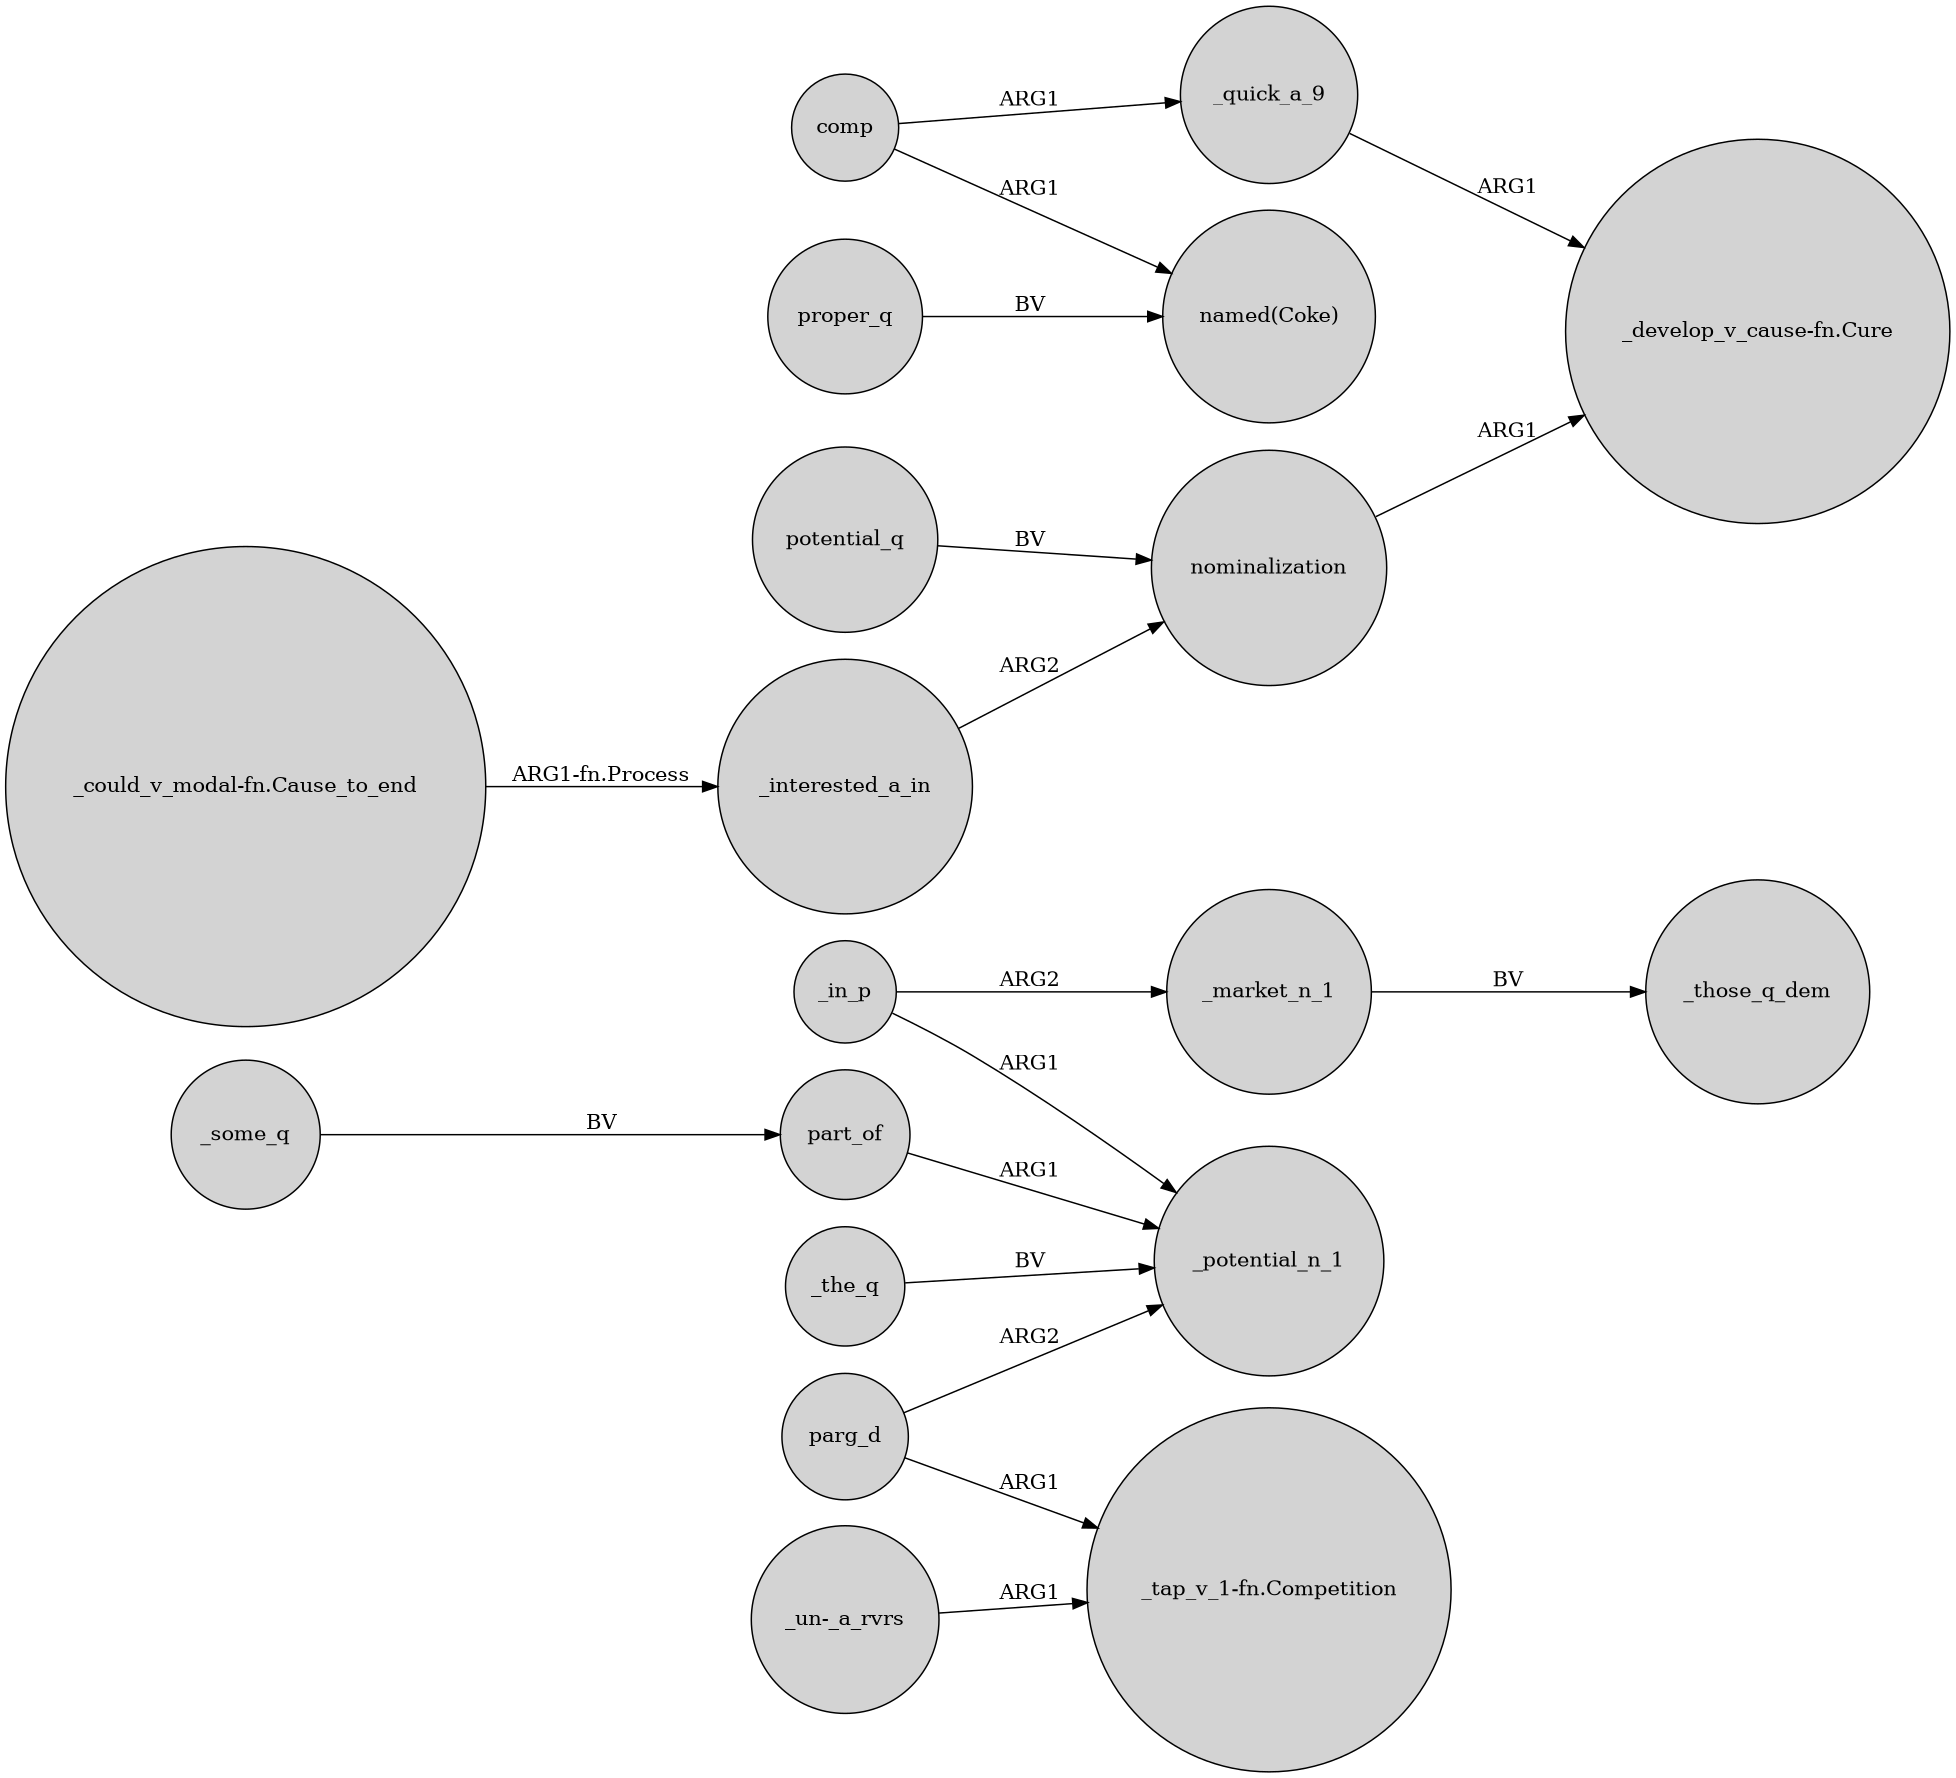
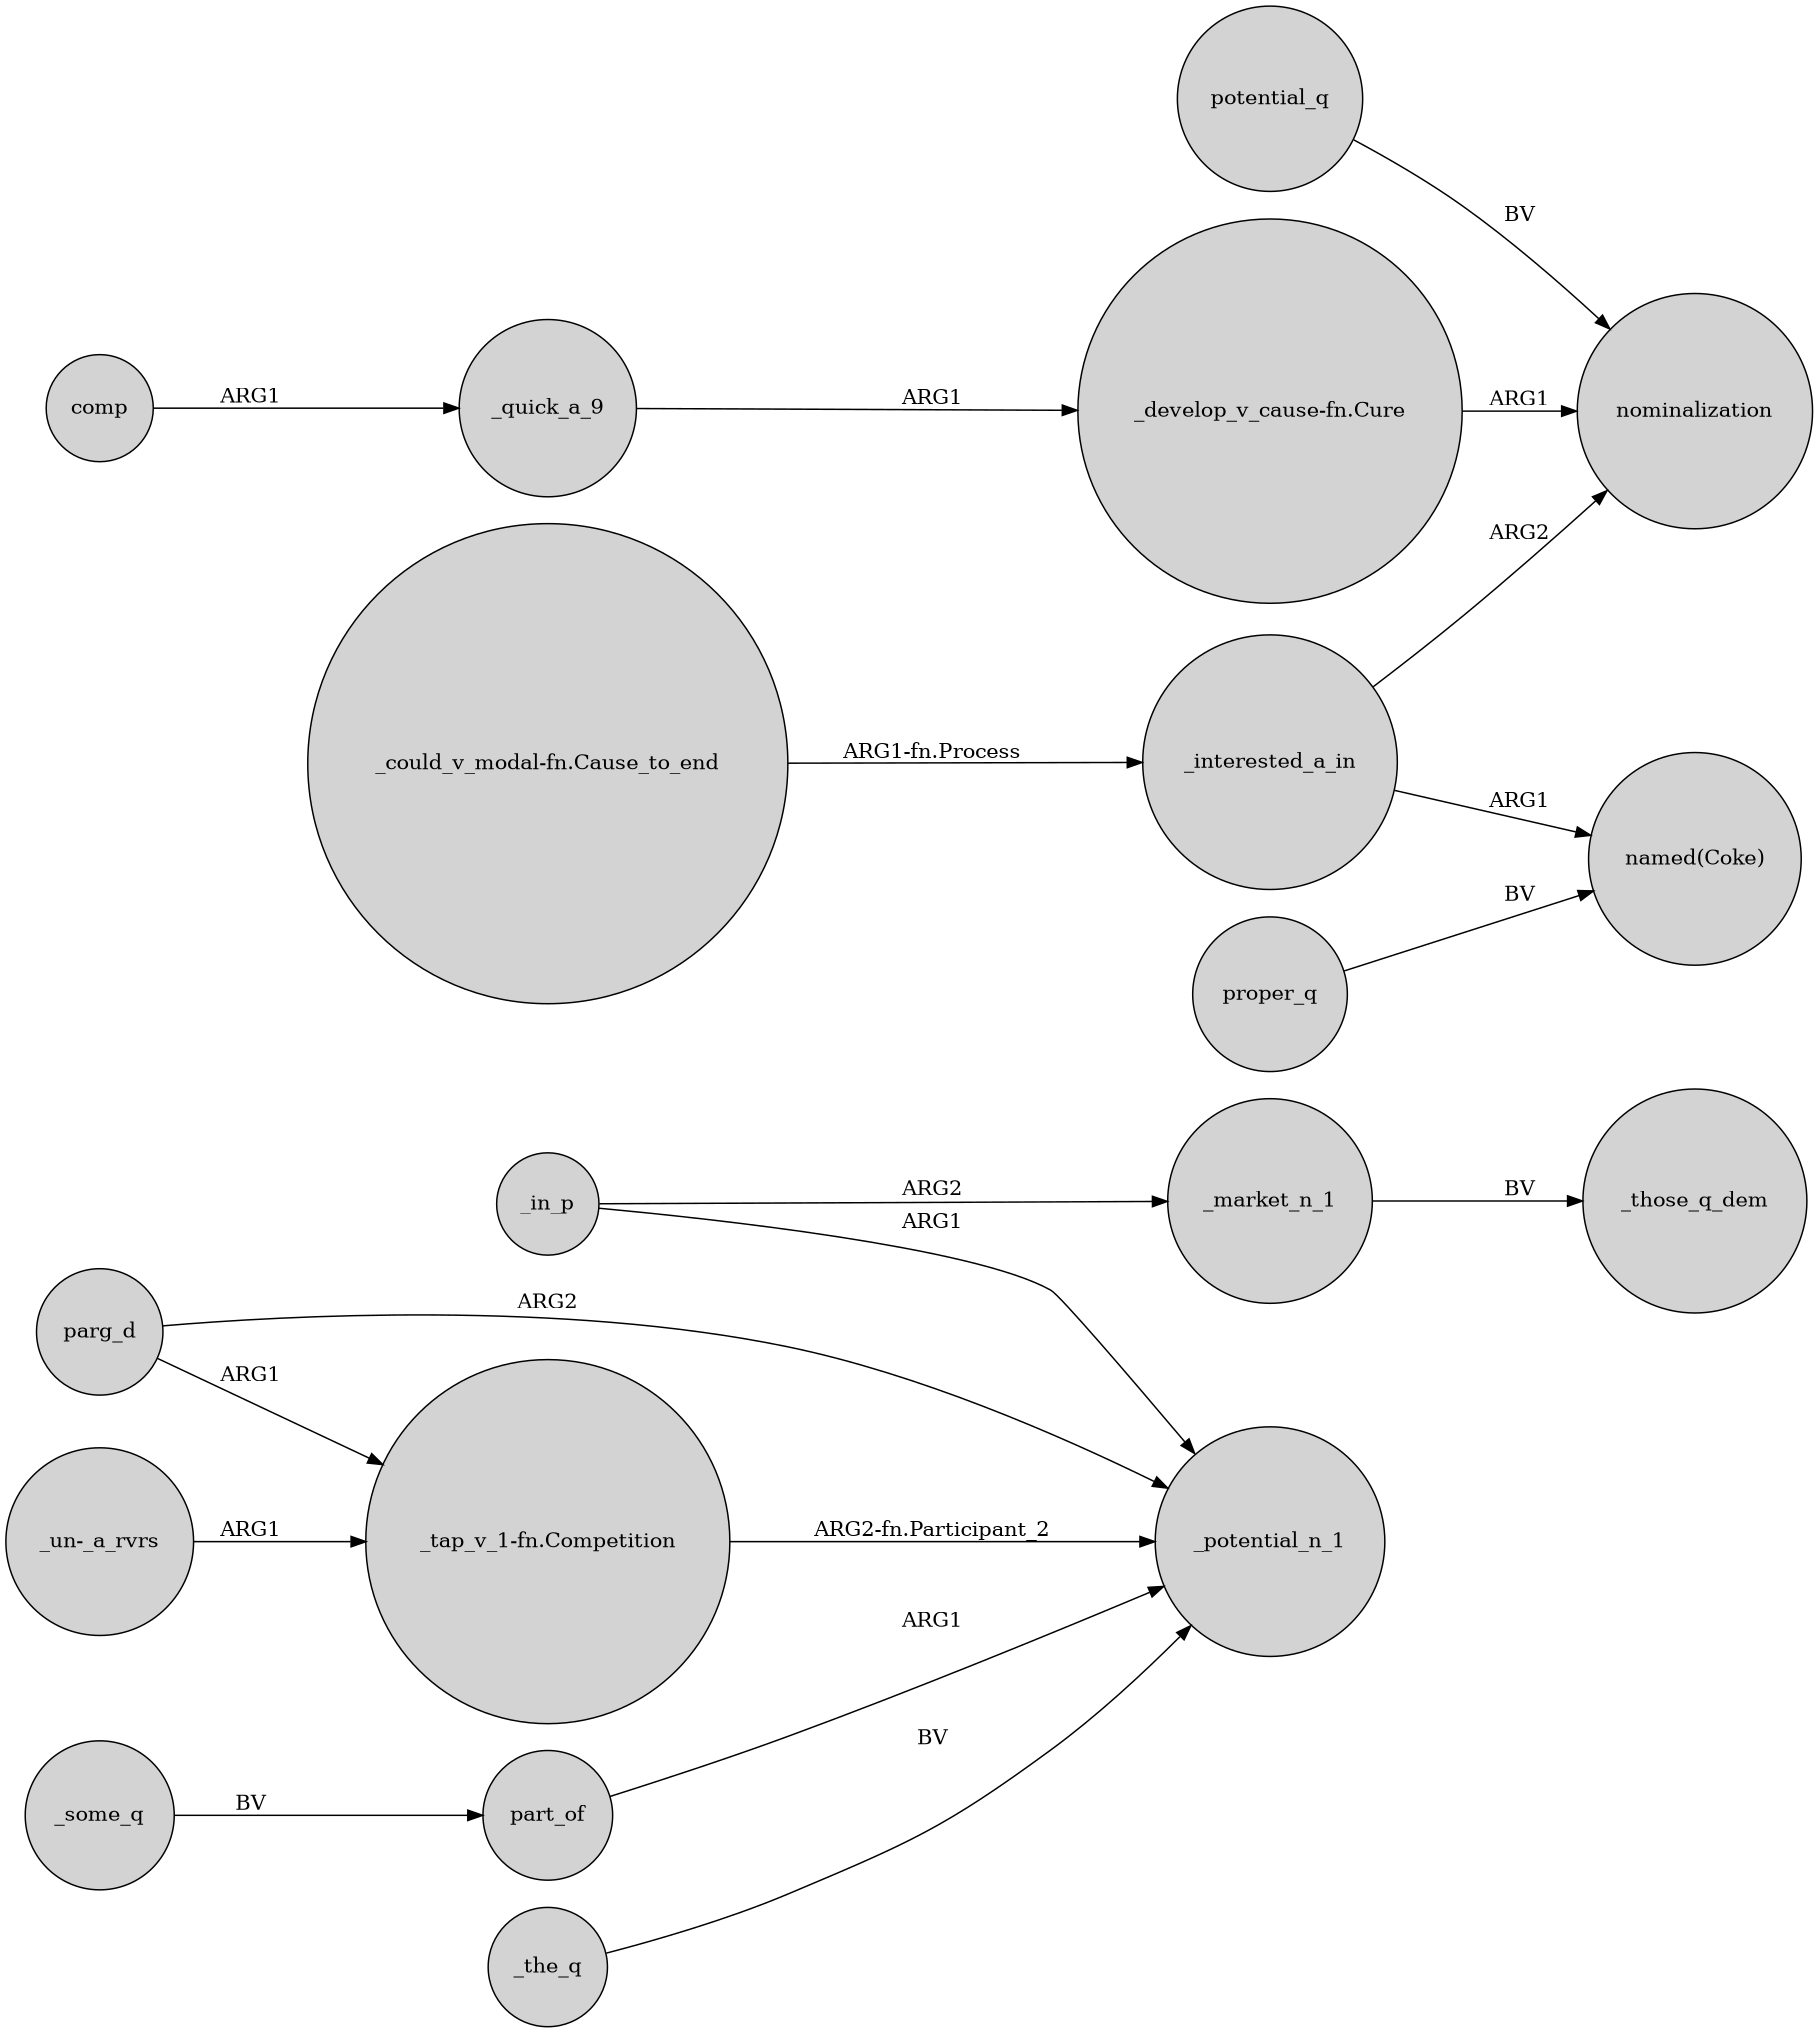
edge "comp" -> "named(Coke)": now "_interested_a_in" -> "named(Coke)"
edge "nominalization" -> "_develop_v_cause-fn.Cure": reversed
edge "_tap_v_1-fn.Competition" -> "_potential_n_1": added, label "ARG2-fn.Participant_2"
